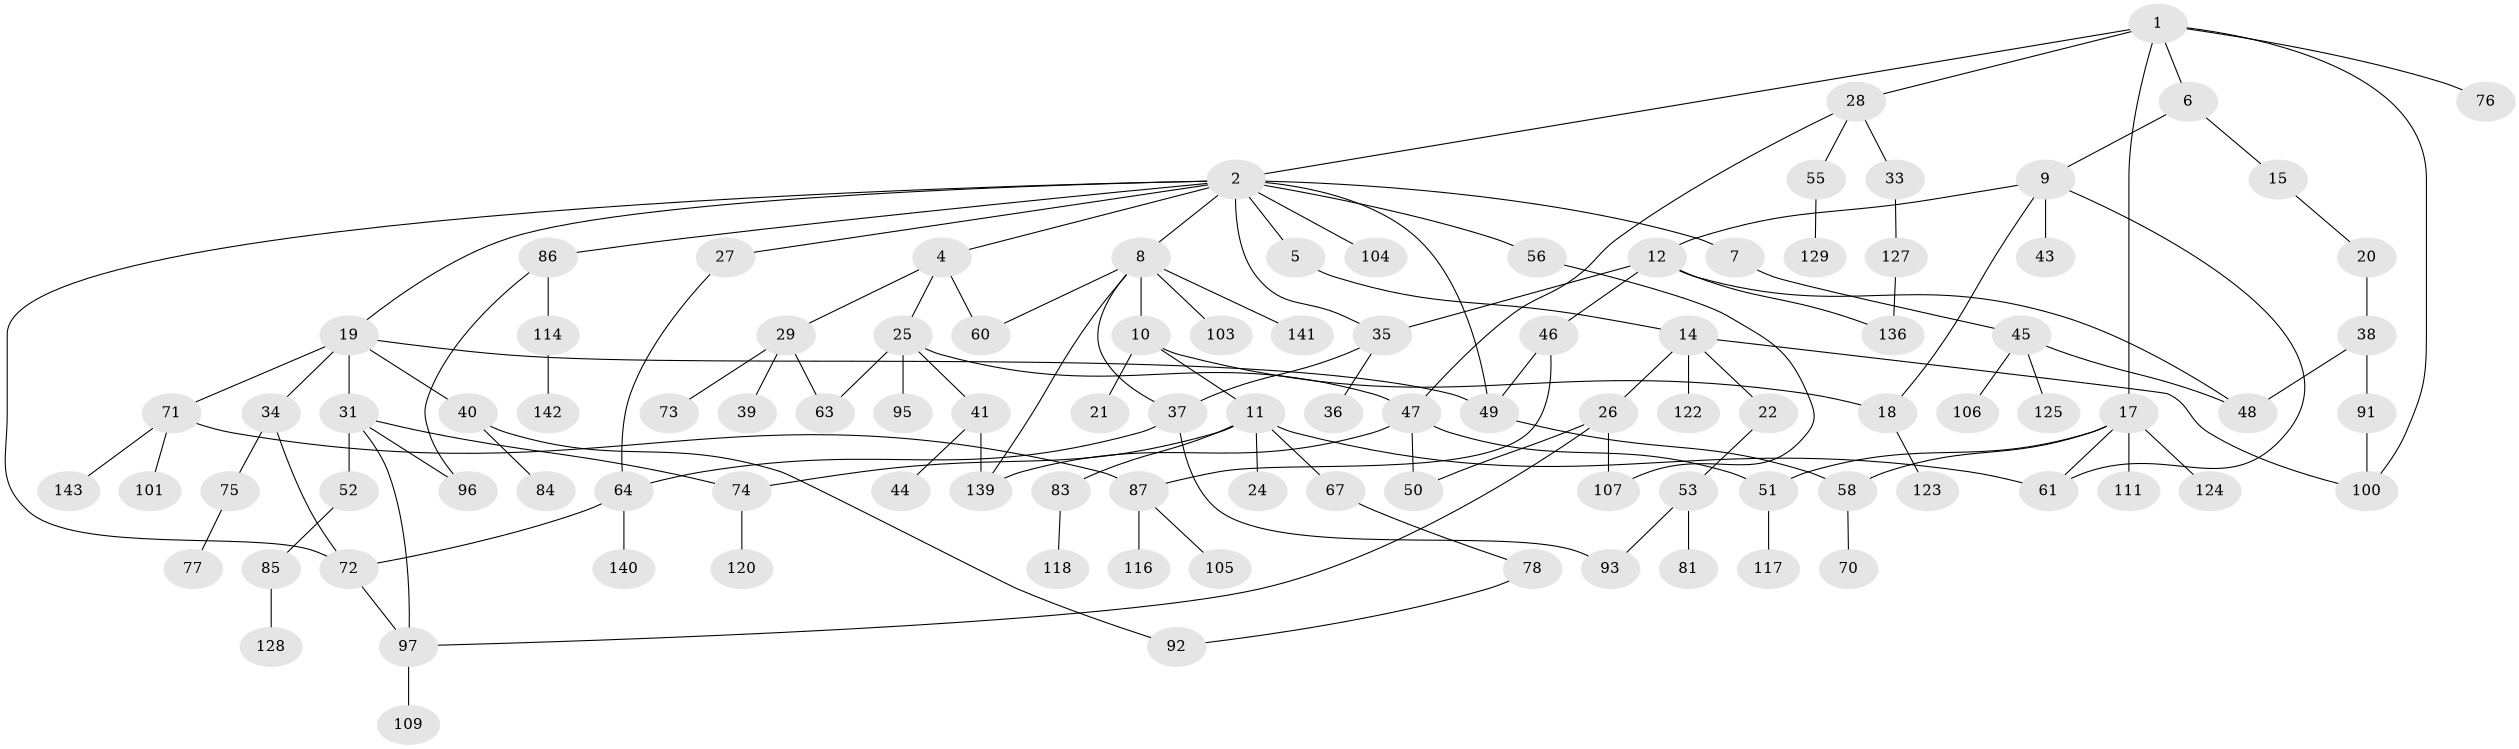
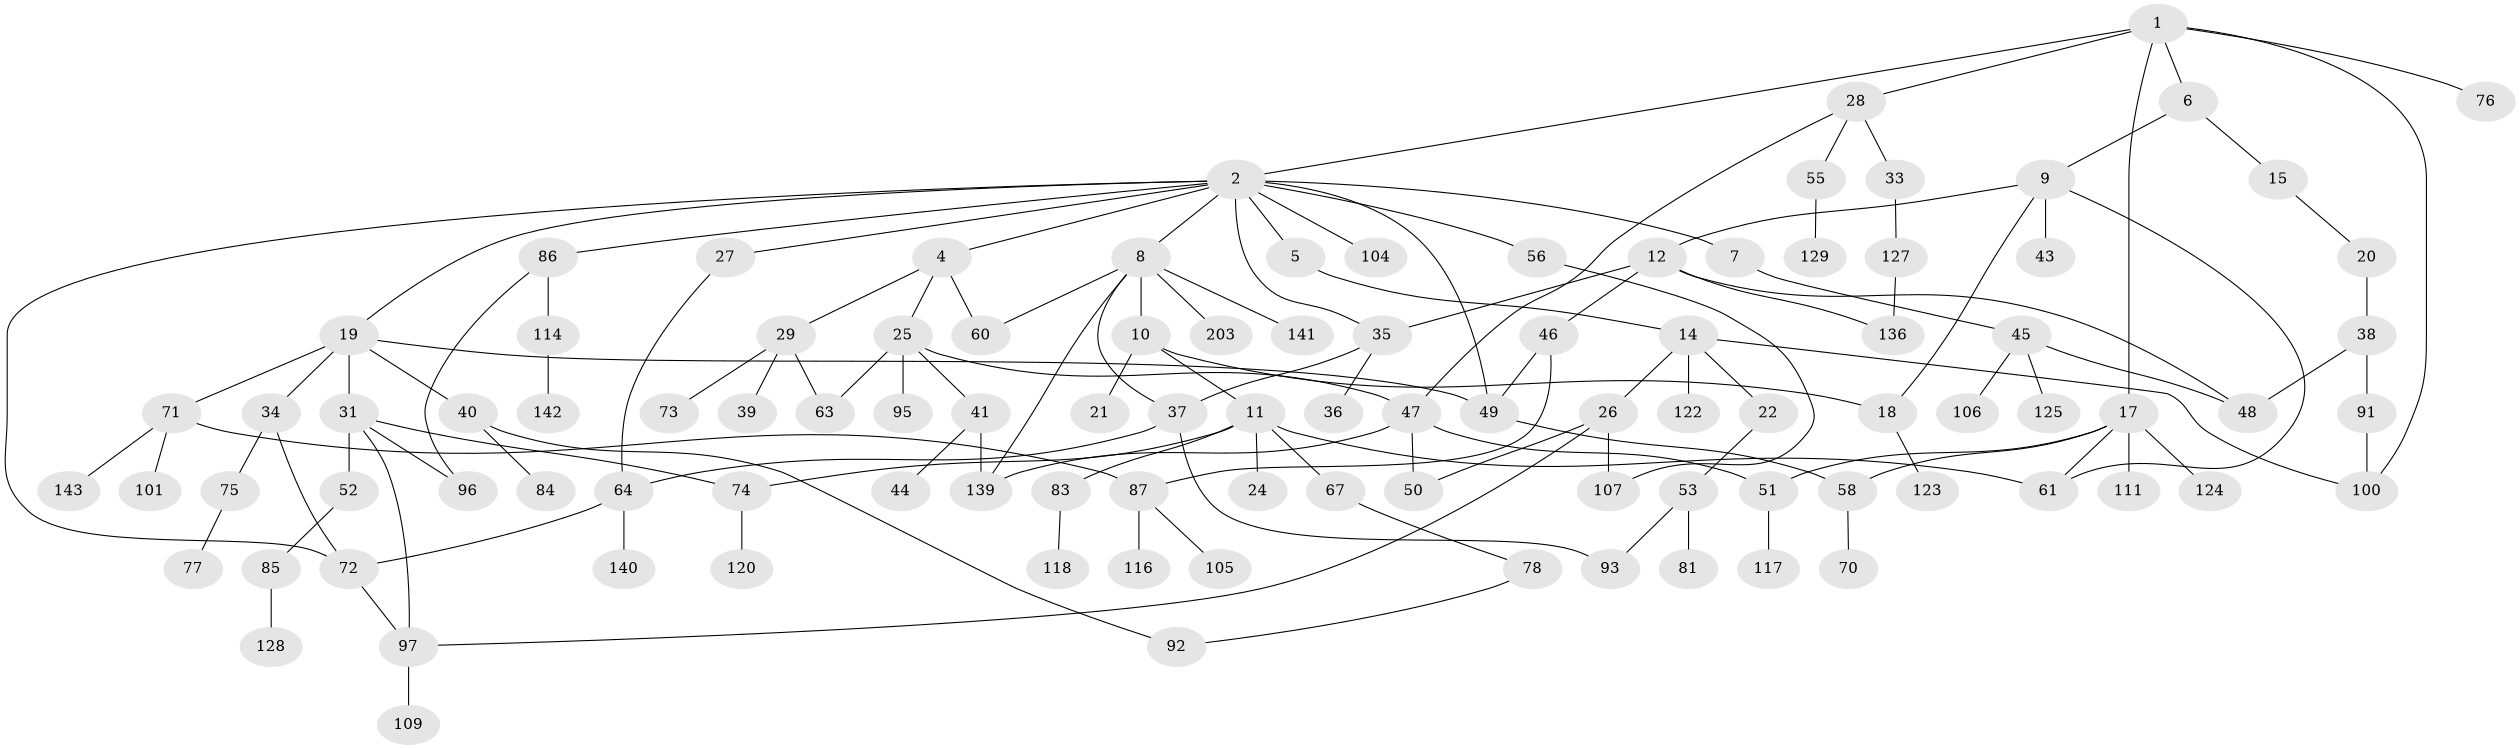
node "103": label "103" -> "203"
